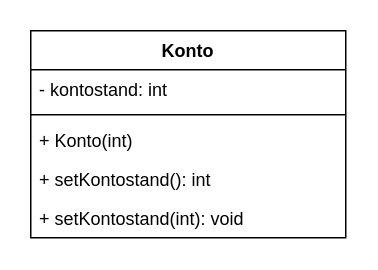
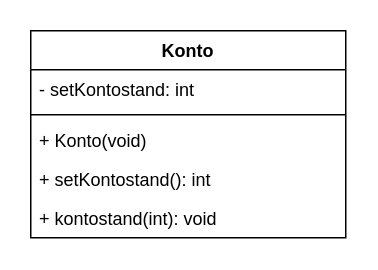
node "- kontostand: int": label "- kontostand: int" -> "- setKontostand: int"
node "+ Konto(int)": label "+ Konto(int)" -> "+ Konto(void)"
node "+ setKontostand(int): void": label "+ setKontostand(int): void" -> "+ kontostand(int): void"
